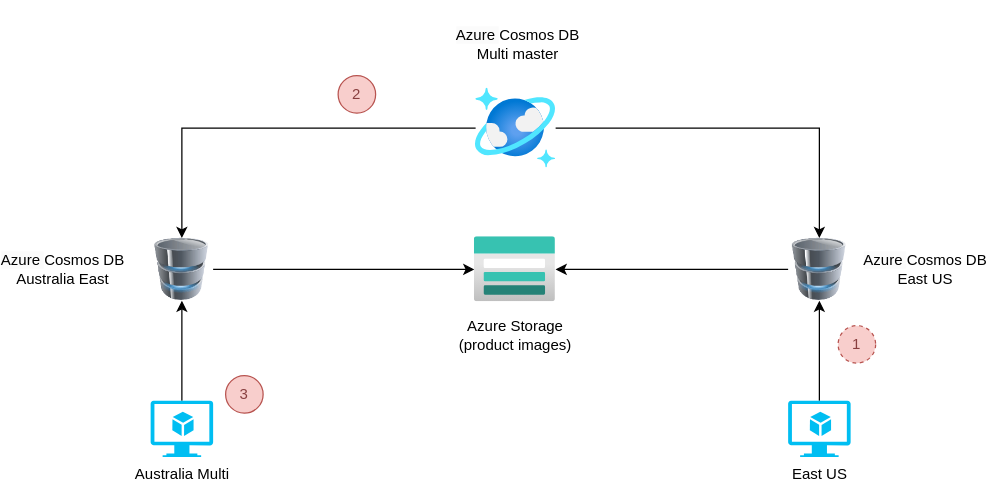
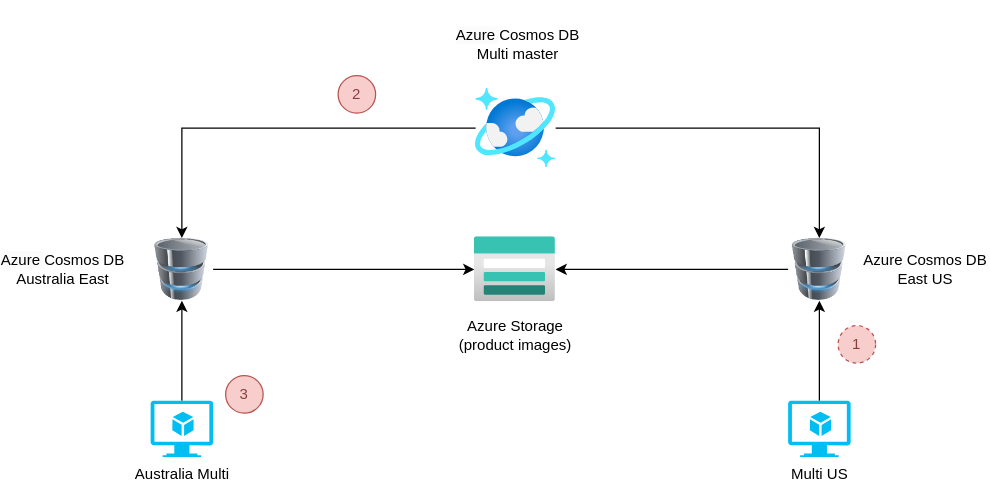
node "East US": label "East US" -> "Multi US"
